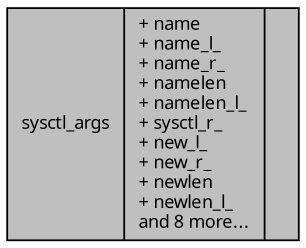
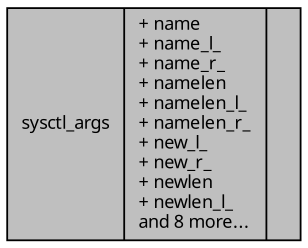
node "sysctl_args": text "+ sysctl_r_" -> "+ namelen_r_"
